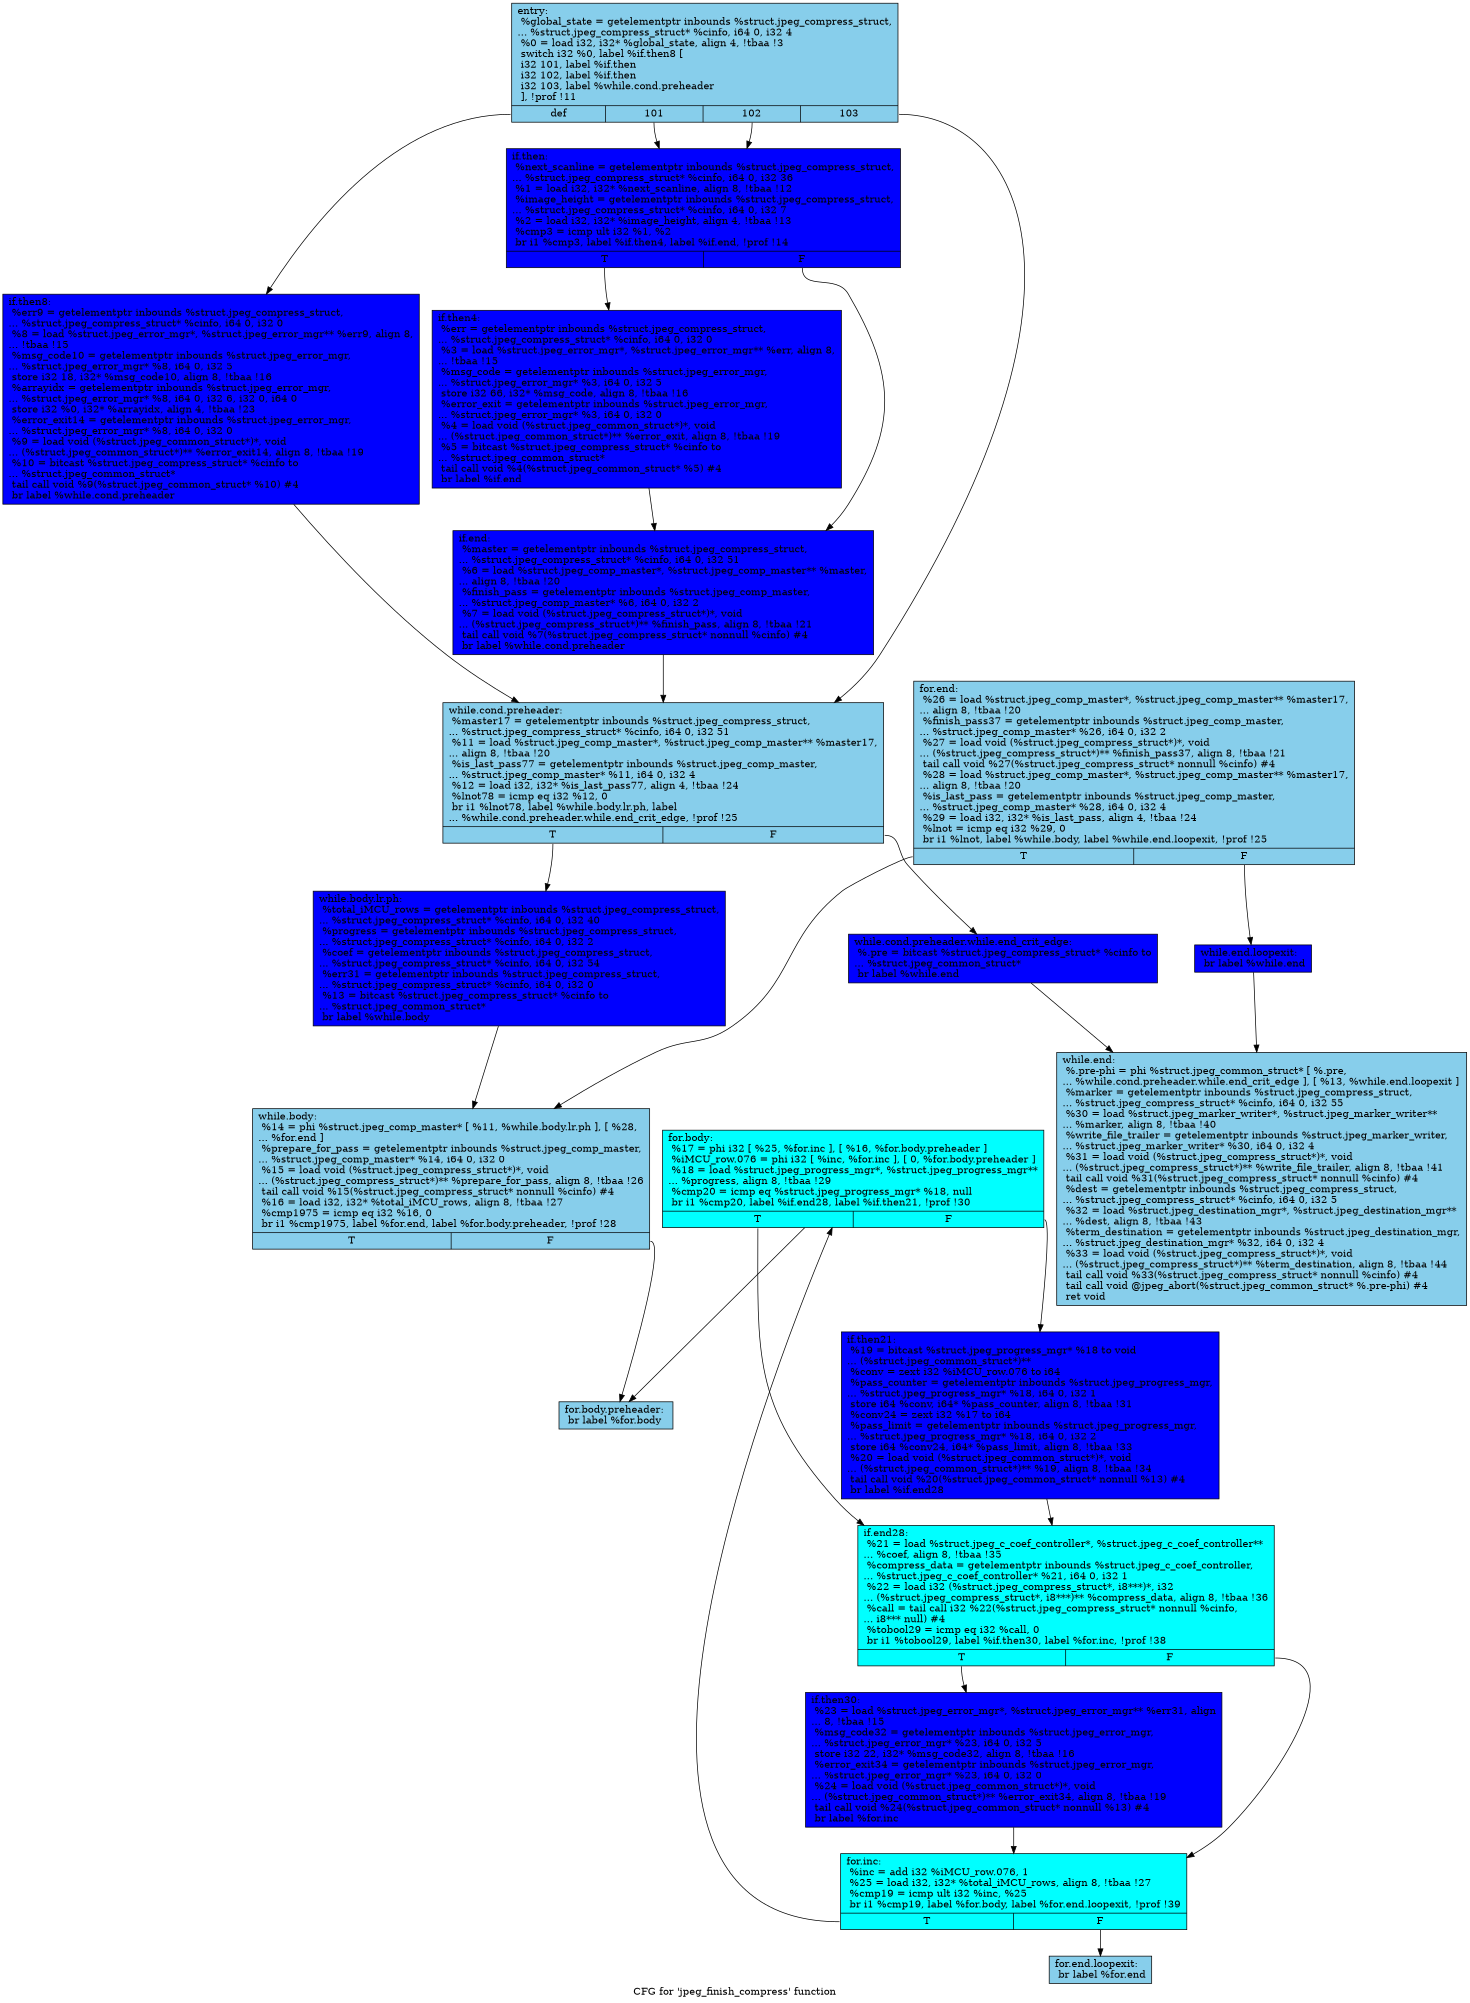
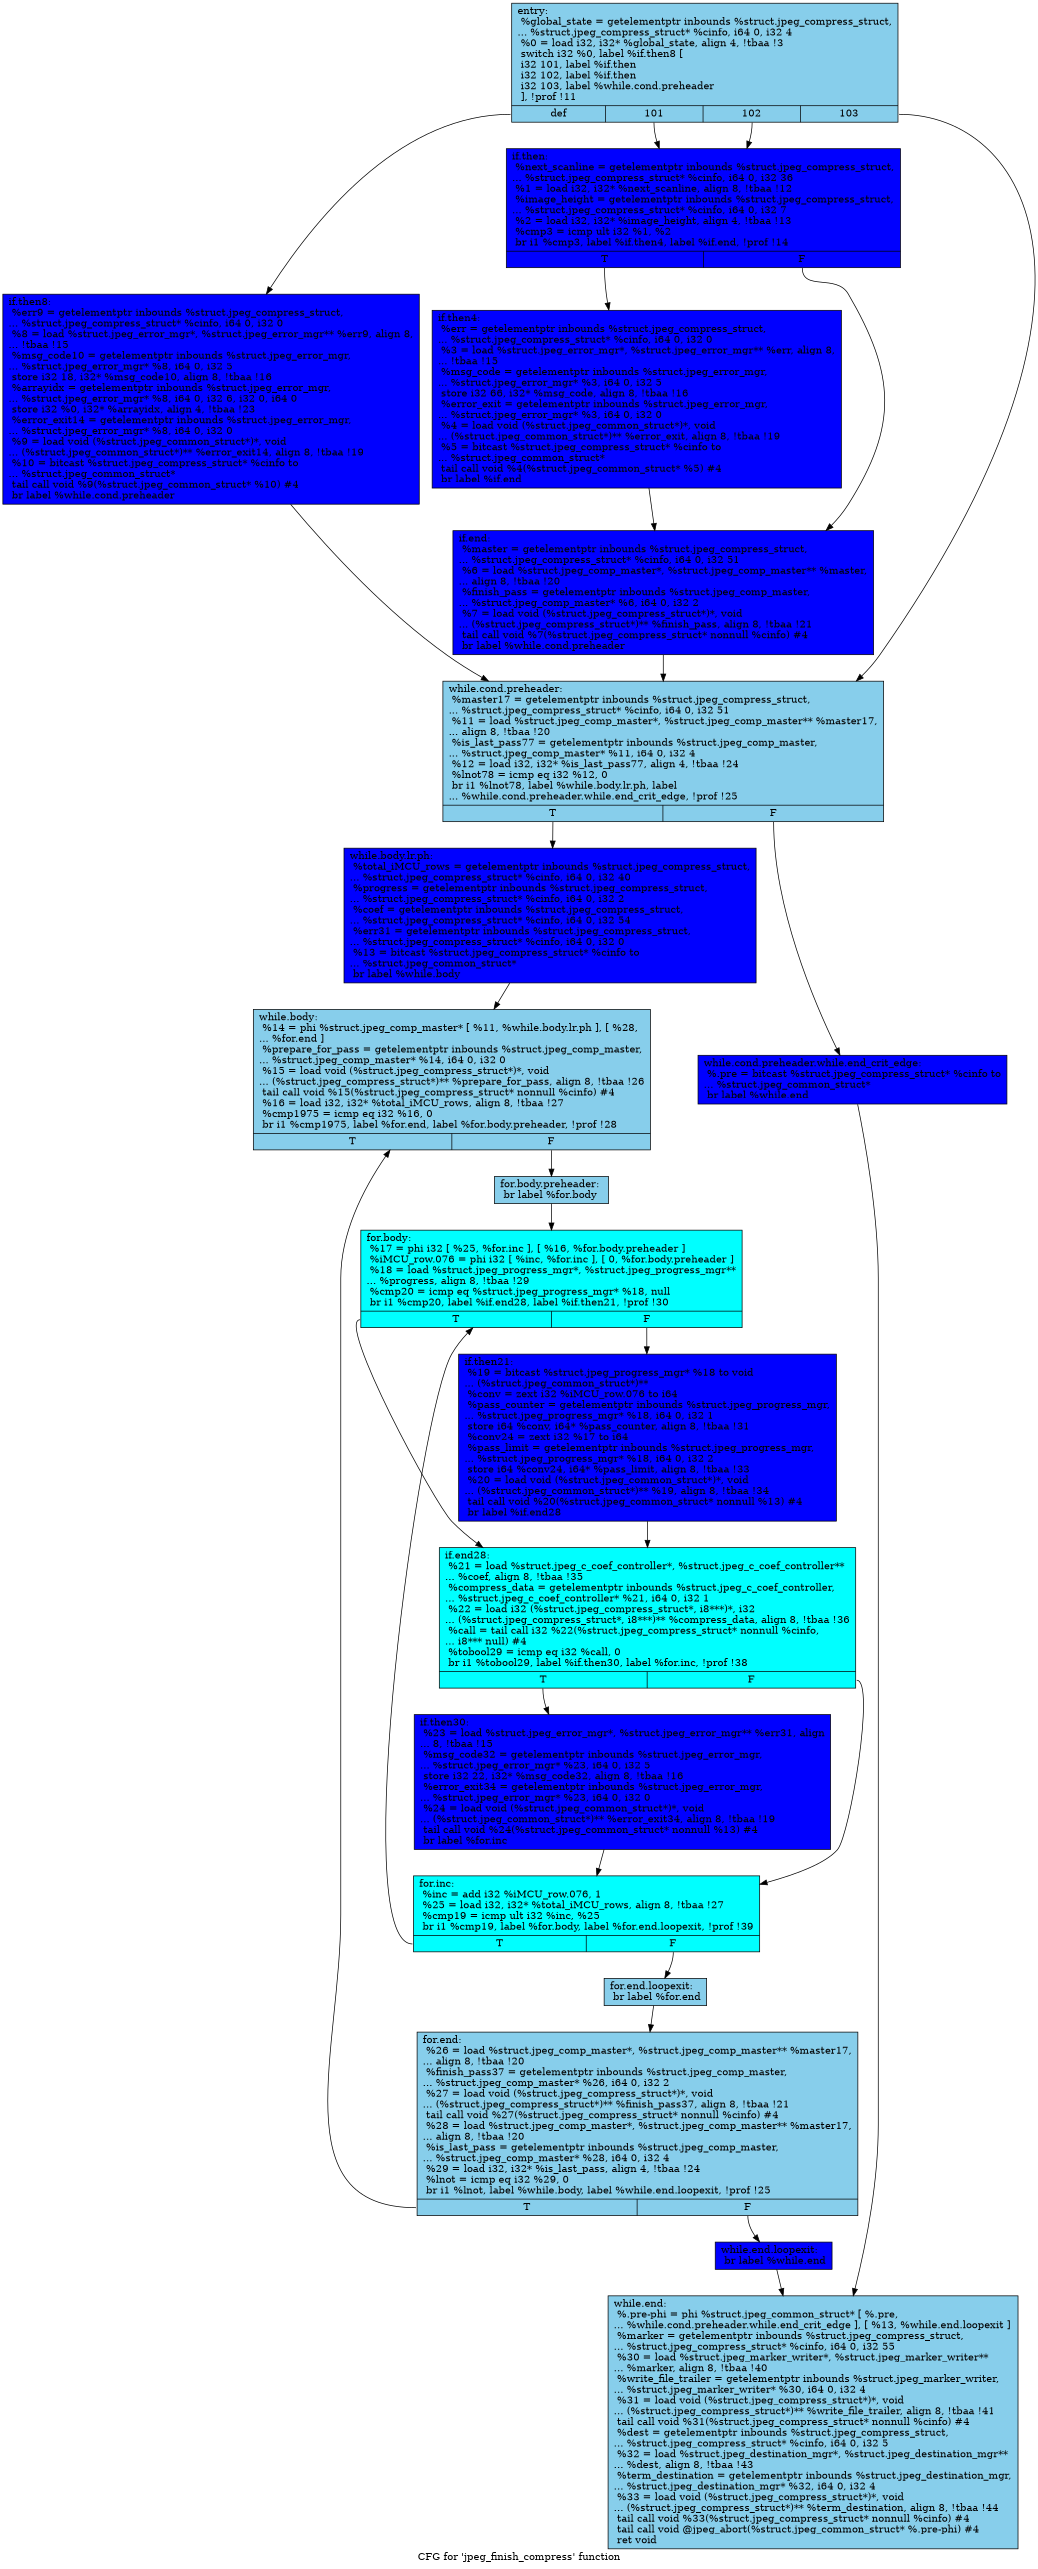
edge "for.body:" -> "for.body.preheader:": reversed
edge "for.end.loopexit:" -> "for.end:": added
